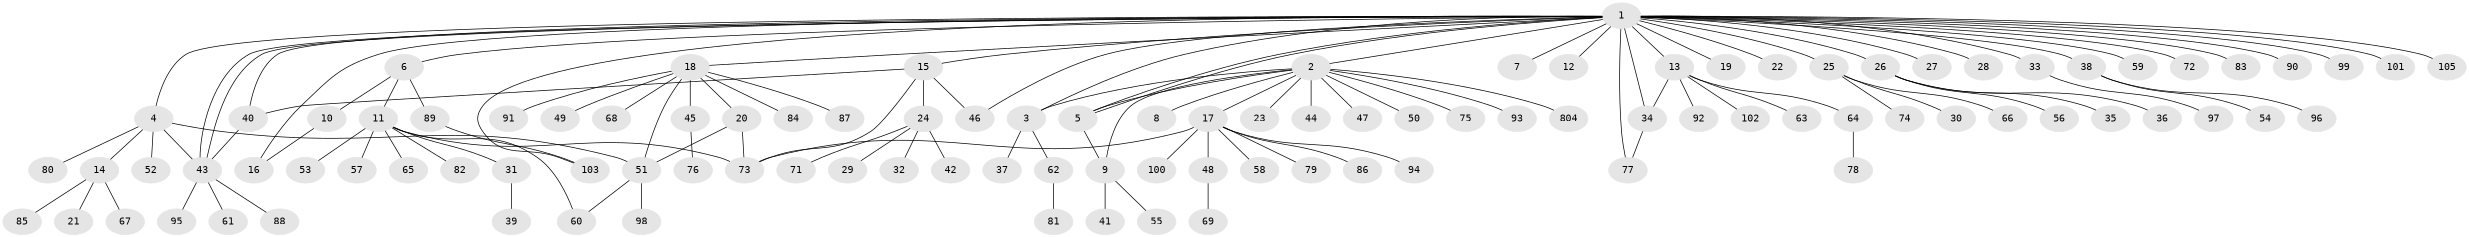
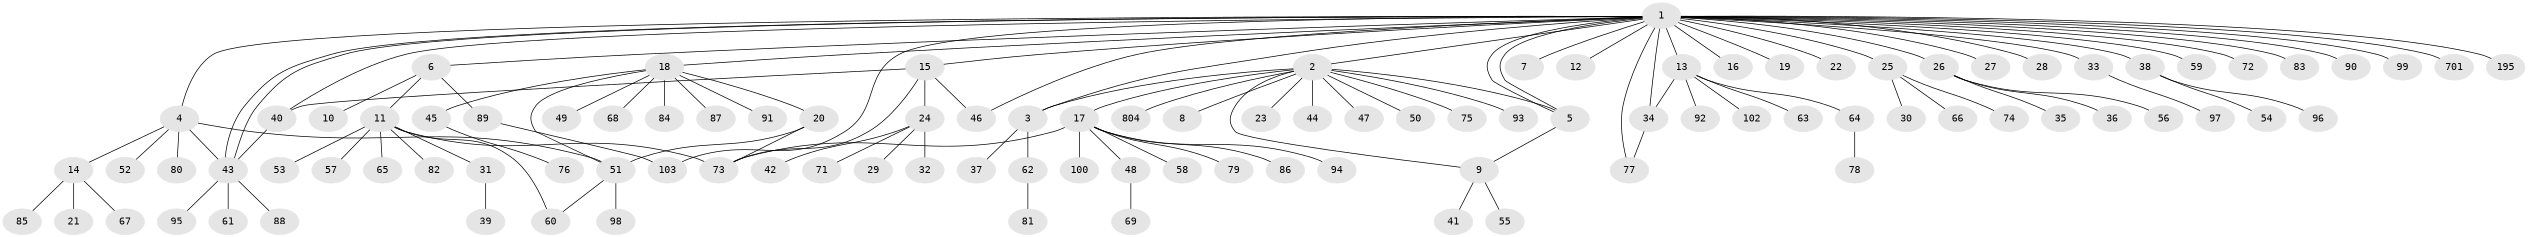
node "101": label "101" -> "701"
node "105": label "105" -> "195"
edge "10" -- "16": removed
